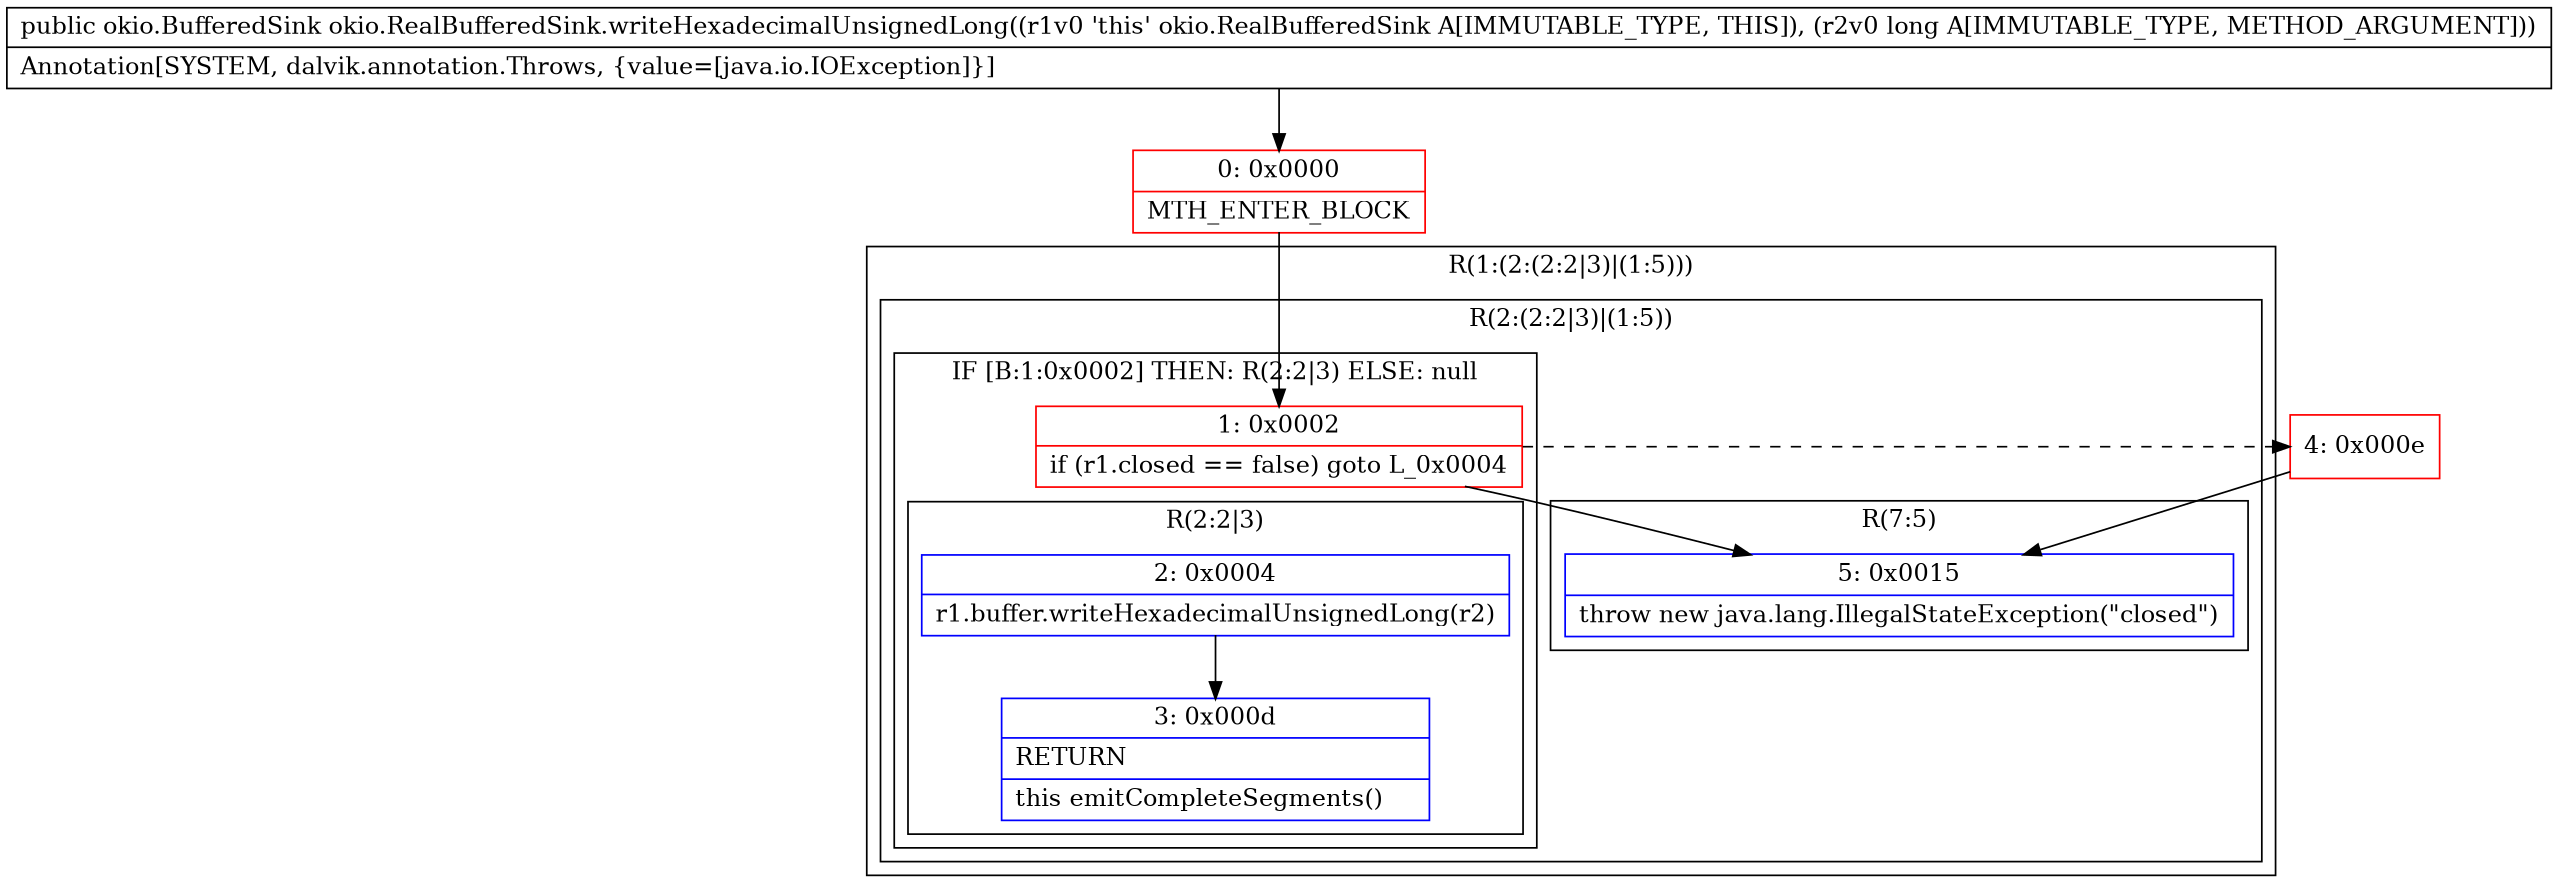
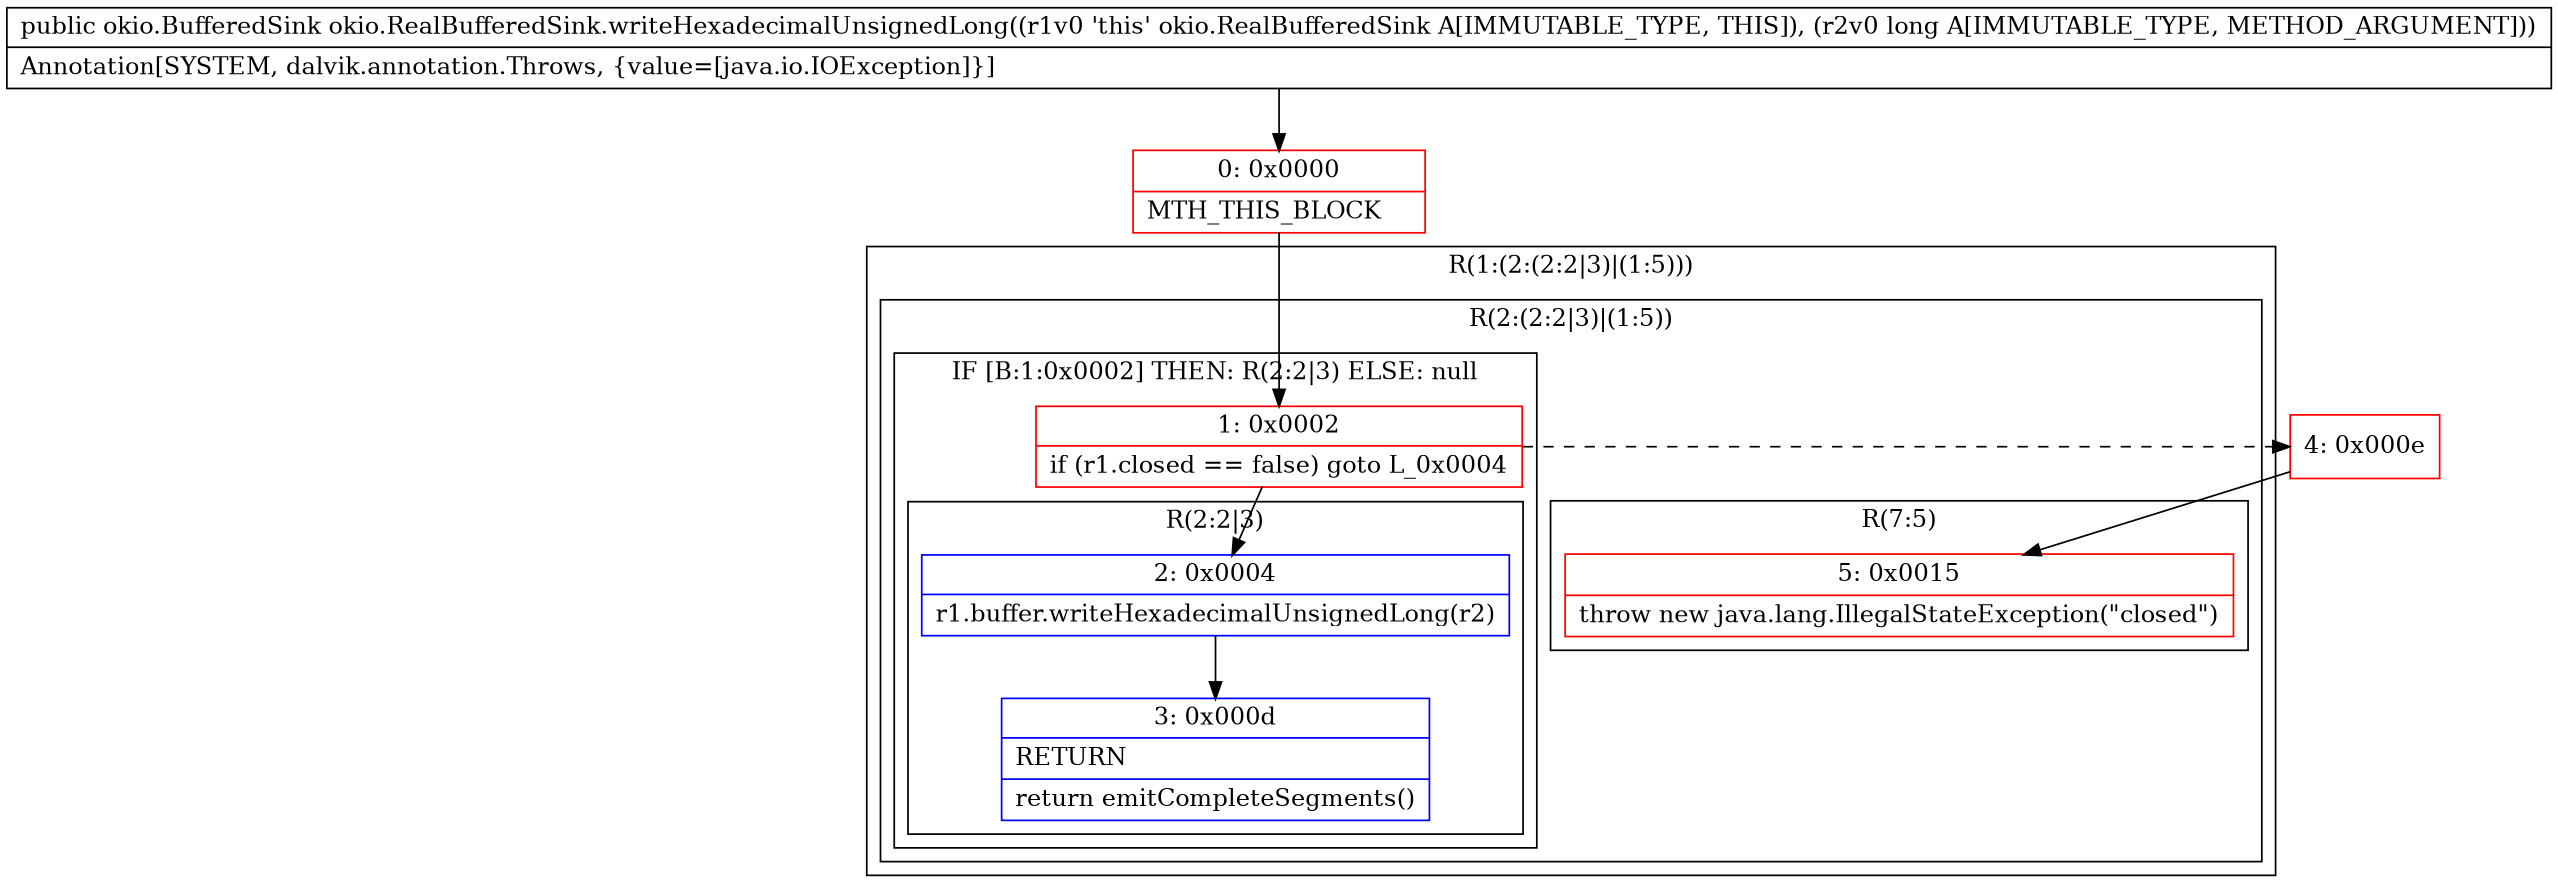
node "0: 0x0000": text "MTH_ENTER_BLOCK" -> "MTH_THIS_BLOCK"
edge "1: 0x0002" -> "5: 0x0015": now "1: 0x0002" -> "2: 0x0004"
node "5: 0x0015": color blue -> red
node "3: 0x000d": text "this emitCompleteSegments()" -> "return emitCompleteSegments()"
